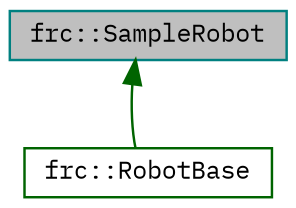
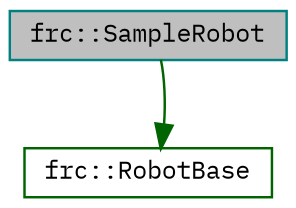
edge "frc::RobotBase" -> "frc::SampleRobot": reversed
